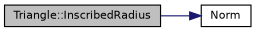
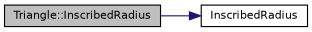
node "Norm": label "Norm" -> "InscribedRadius"
